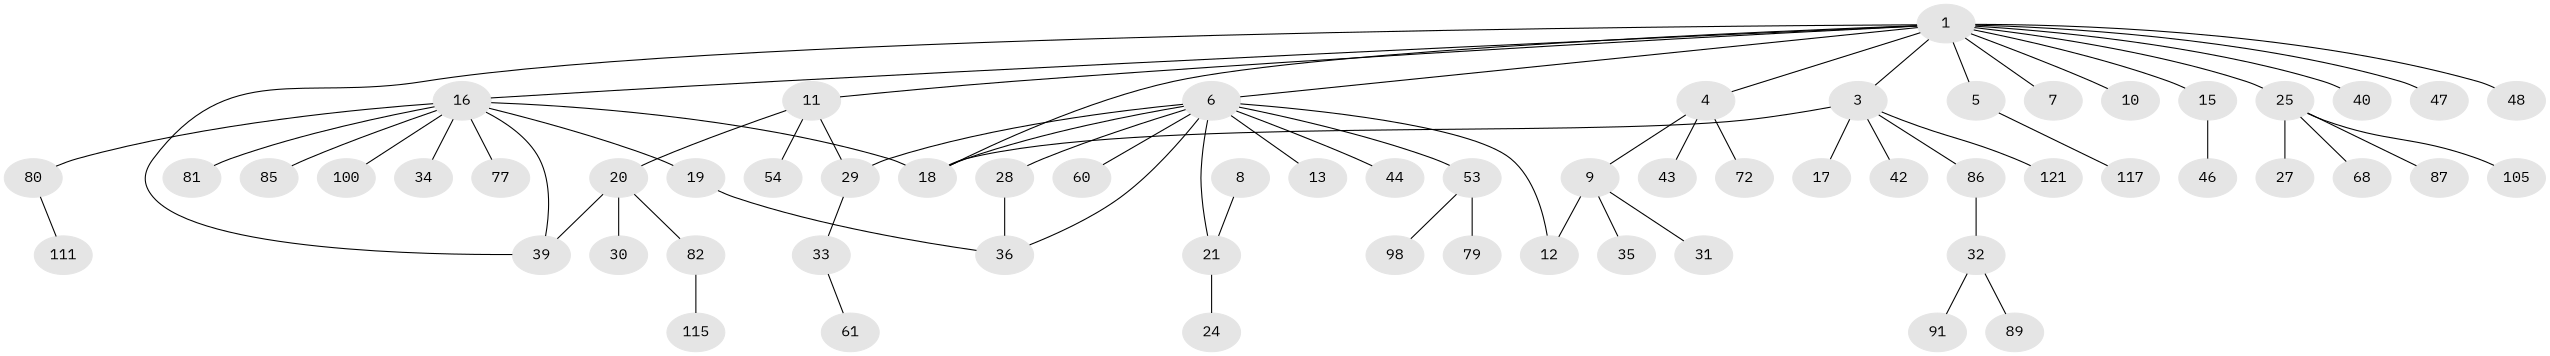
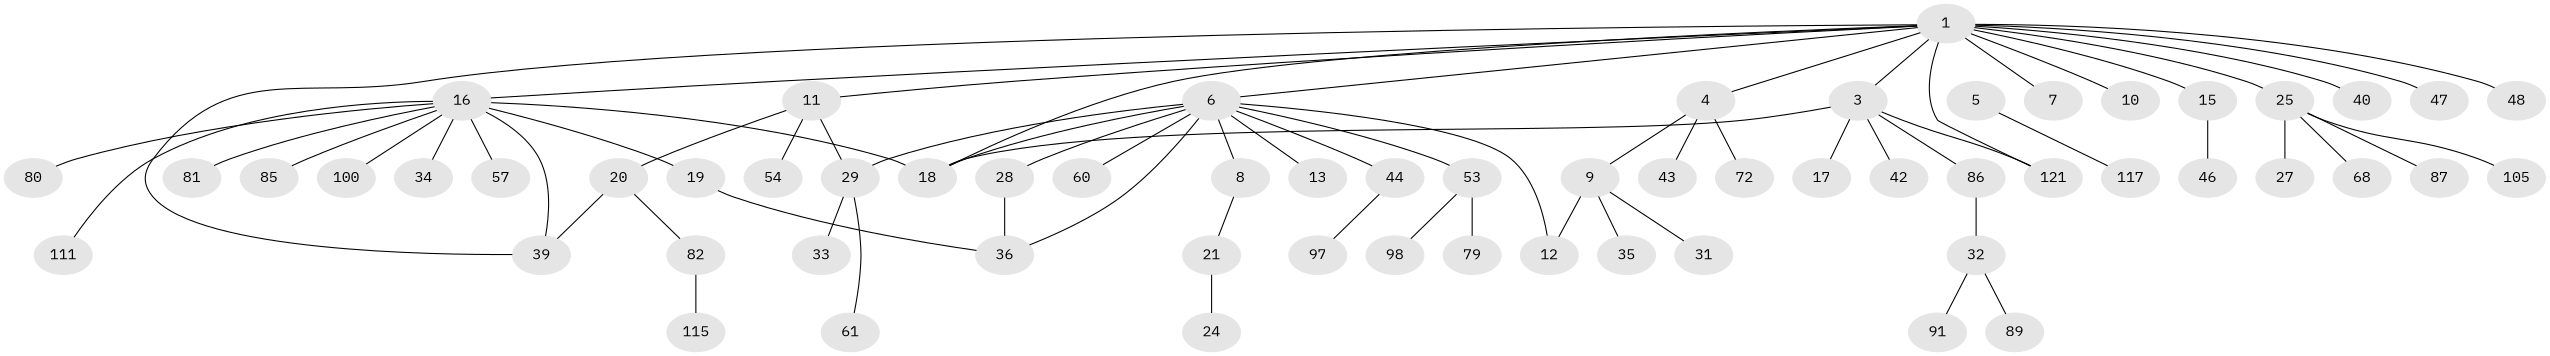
edge "1" -- "5": now "1" -- "121"
node "77": label "77" -> "57"
edge "6" -- "21": now "6" -- "8"
edge "80" -- "111": now "16" -- "111"
node "30": removed
node "97": added
edge "33" -- "61": now "29" -- "61"
